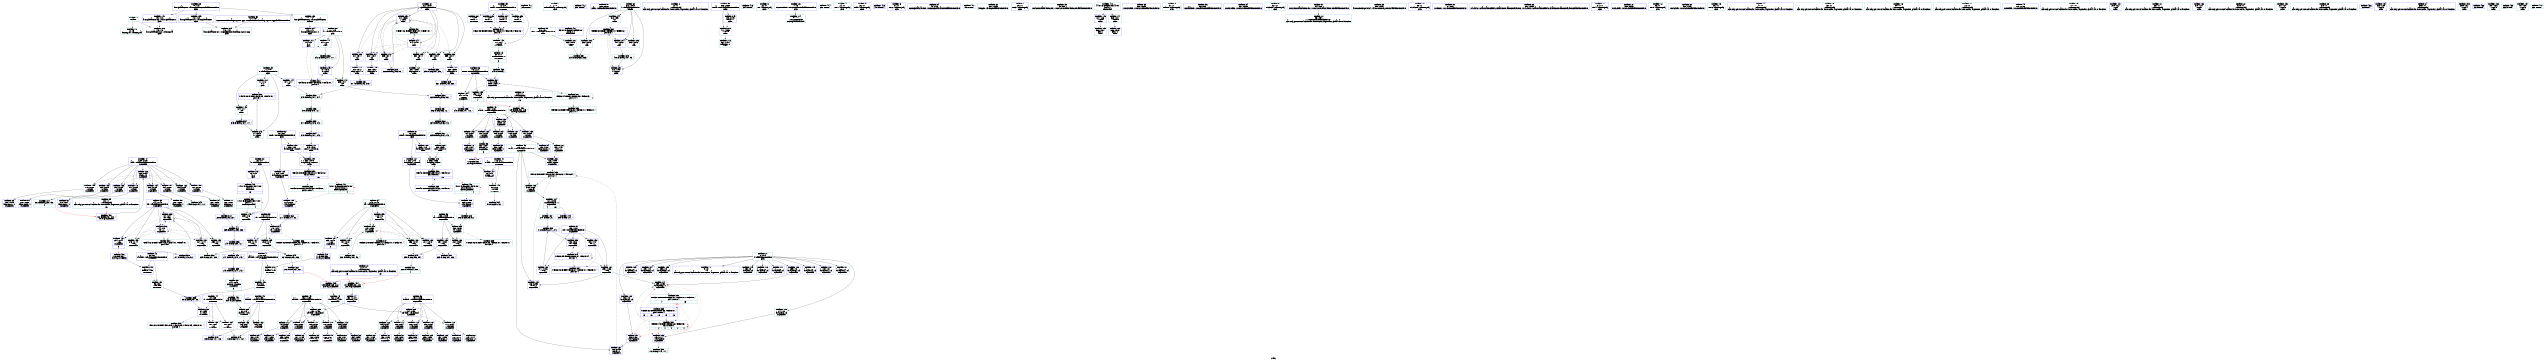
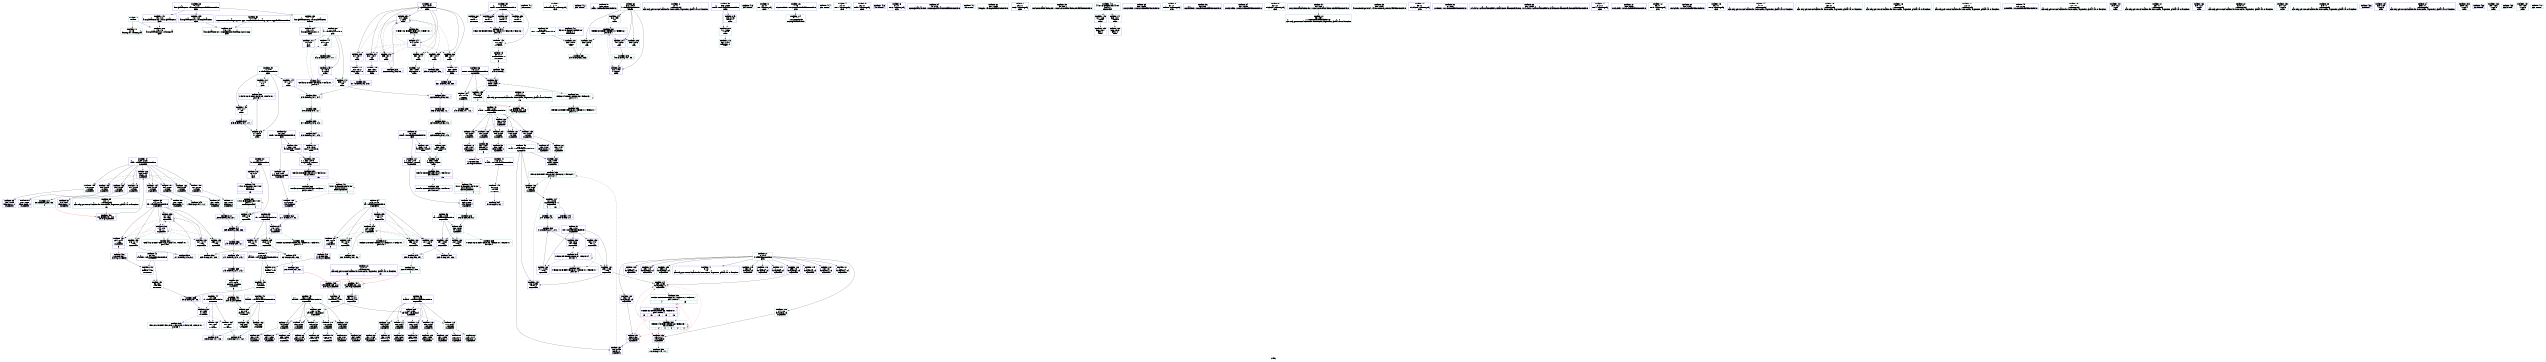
node "NodeID: 217": removed
